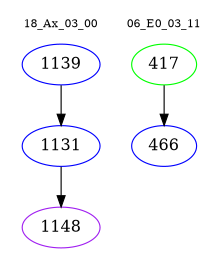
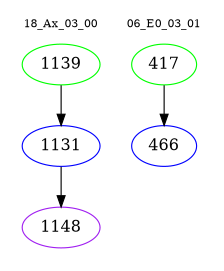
cluster "06_E0_03_11": label "06_E0_03_11" -> "06_E0_03_01"
node "1139": color blue -> green
